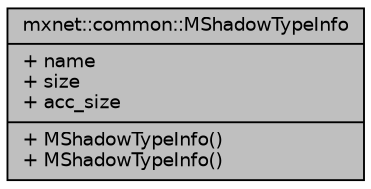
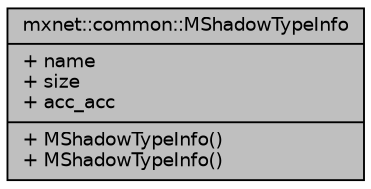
node "mxnet::common::MShadowTypeInfo": text "+ acc_size" -> "+ acc_acc"
